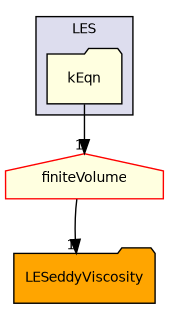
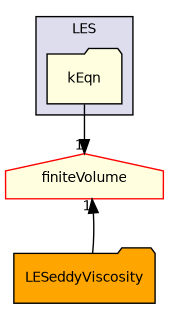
edge "finiteVolume" -> "LESeddyViscosity": reversed
